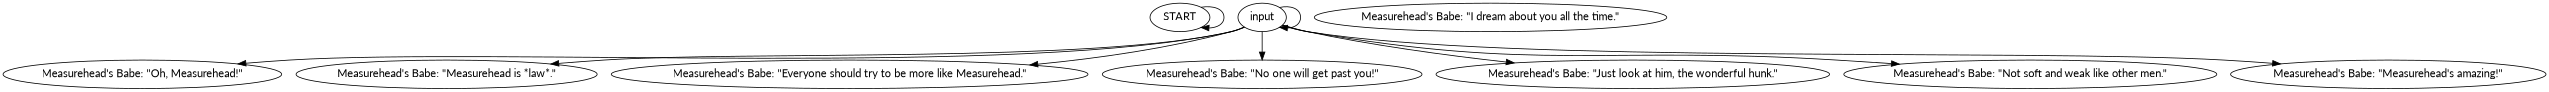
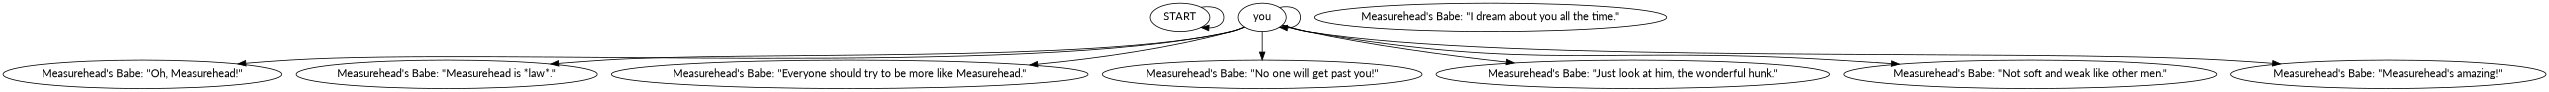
node "input": label "input" -> "you"
